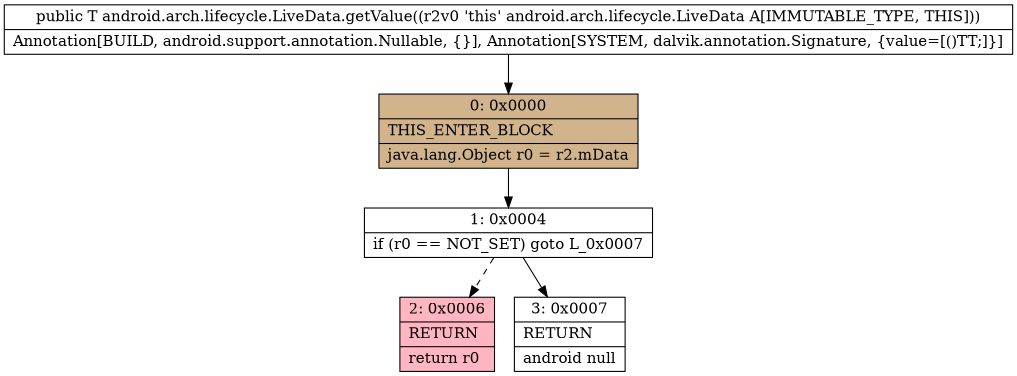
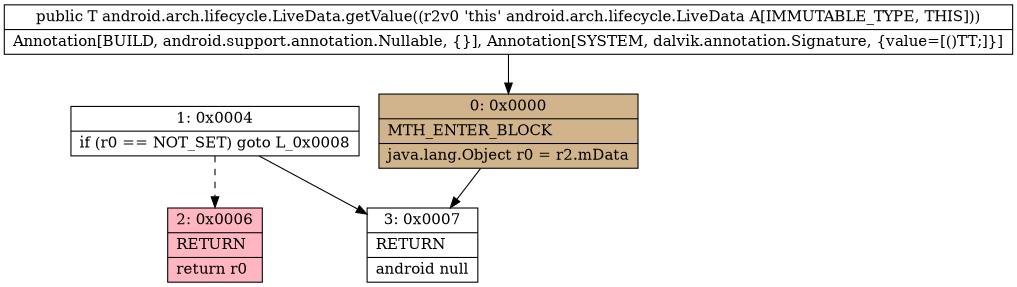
node "0: 0x0000": text "THIS_ENTER_BLOCK" -> "MTH_ENTER_BLOCK"
edge "0: 0x0000" -> "1: 0x0004": now "0: 0x0000" -> "3: 0x0007"
node "1: 0x0004": text "if (r0 == NOT_SET) goto L_0x0007" -> "if (r0 == NOT_SET) goto L_0x0008"
